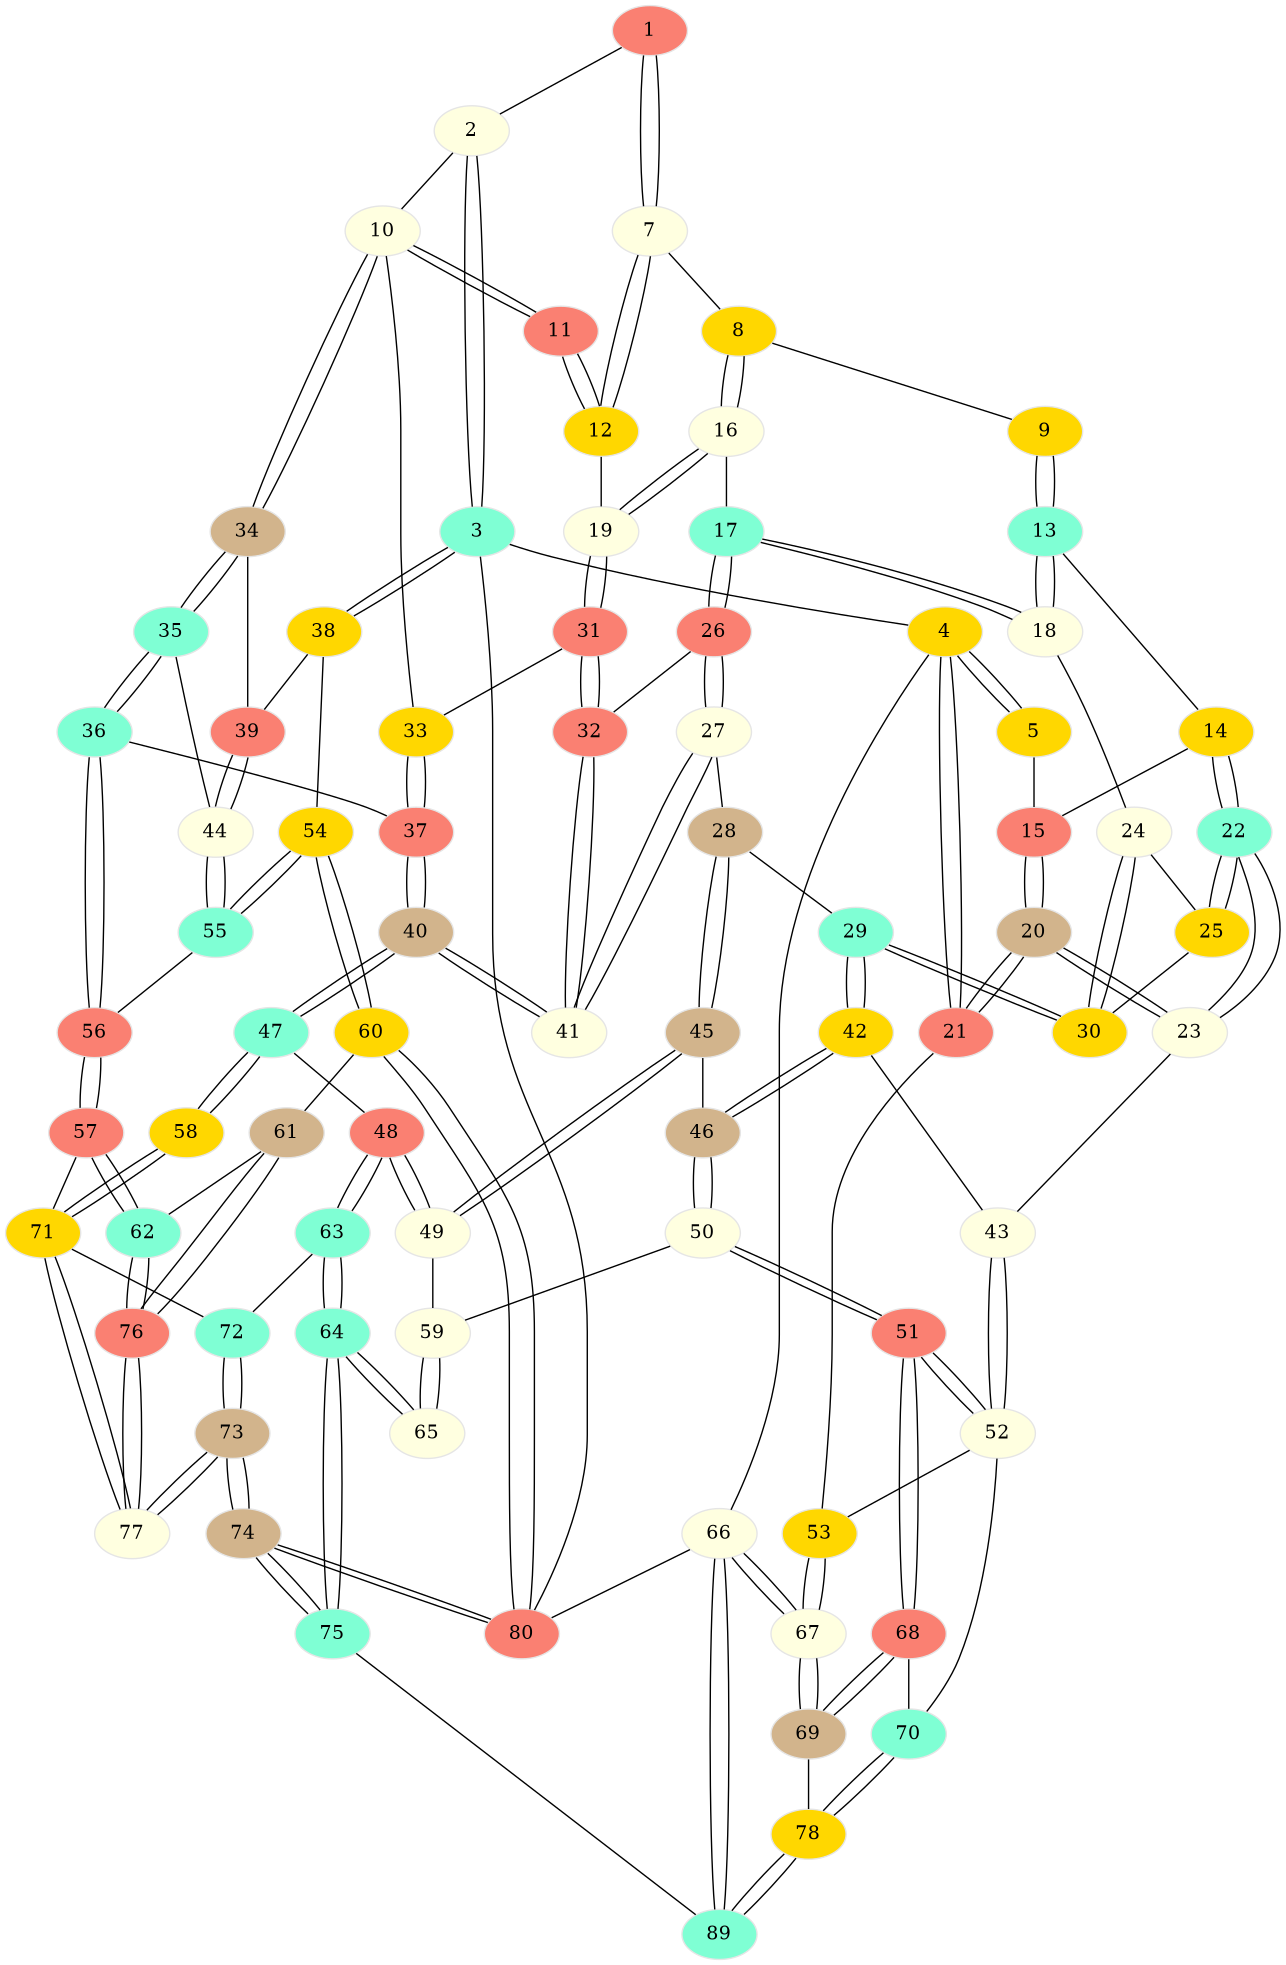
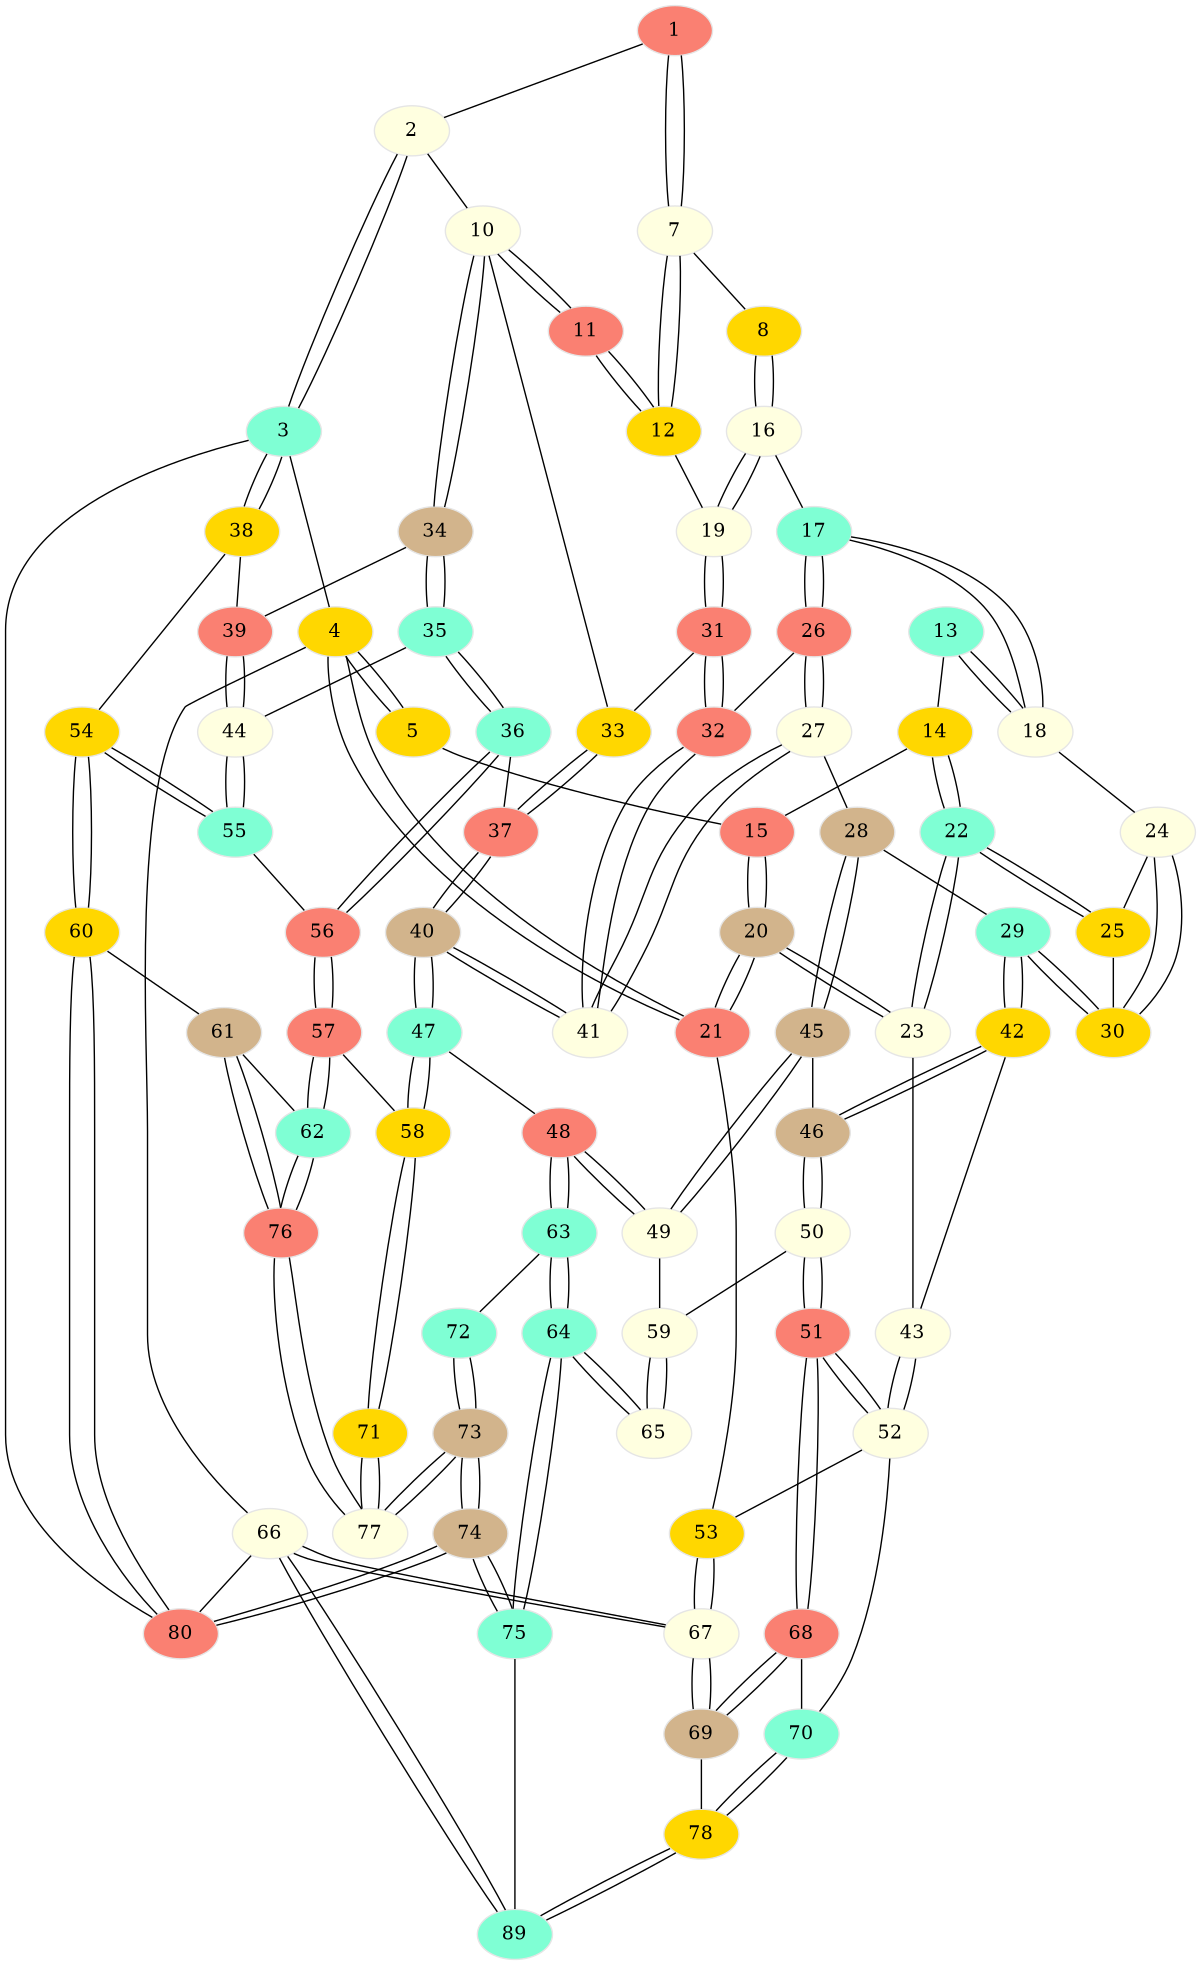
node "9": removed
edge "57" -- "71": now "57" -- "58"
edge "71" -- "72": removed
